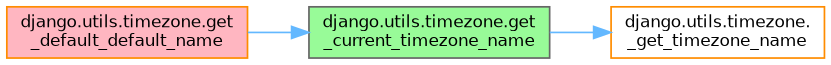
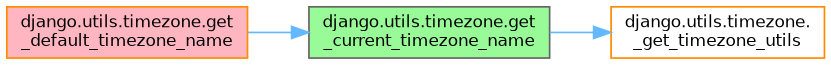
node "django.utils.timezone.get _default_default_name": label "django.utils.timezone.get _default_default_name" -> "django.utils.timezone.get _default_timezone_name"
node "django.utils.timezone. _get_timezone_name": label "django.utils.timezone. _get_timezone_name" -> "django.utils.timezone. _get_timezone_utils"
